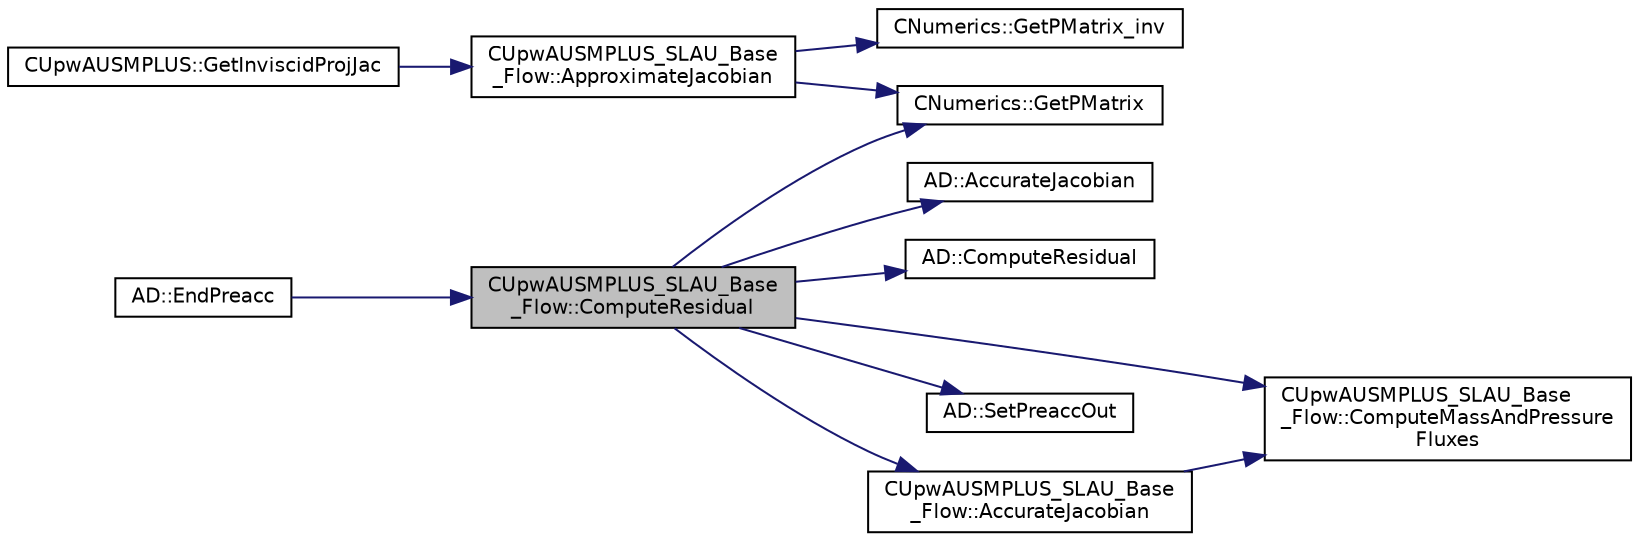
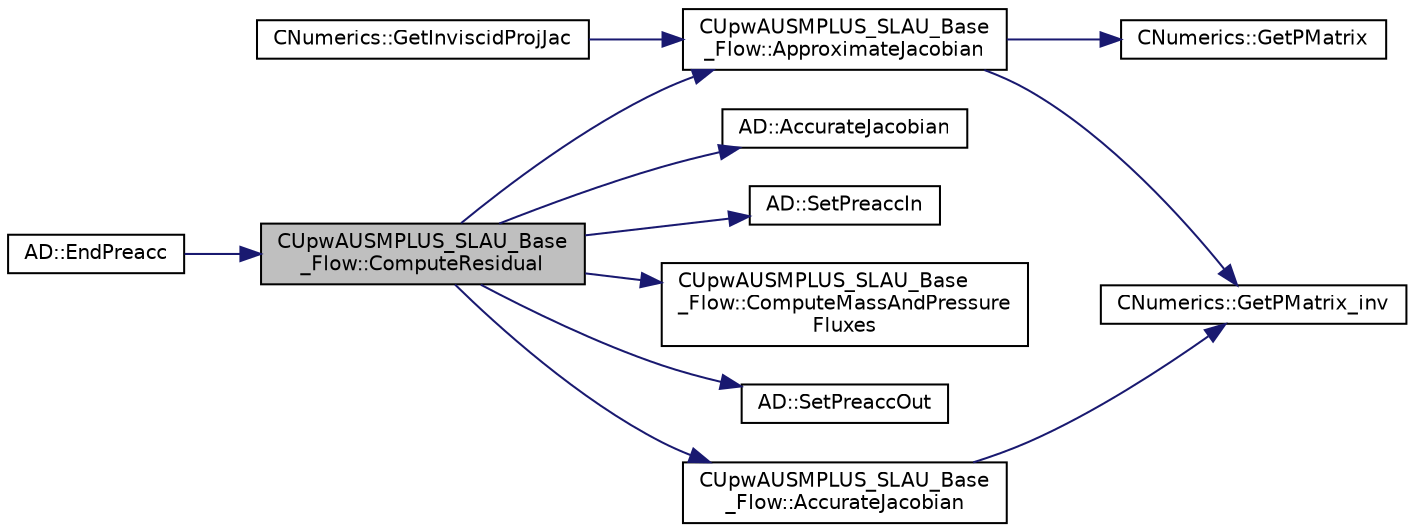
node "CUpwAUSMPLUS::GetInviscidProjJac": label "CUpwAUSMPLUS::GetInviscidProjJac" -> "CNumerics::GetInviscidProjJac"
edge "CUpwAUSMPLUS_SLAU_Base _Flow::ComputeResidual" -> "CNumerics::GetPMatrix": now "CUpwAUSMPLUS_SLAU_Base _Flow::ComputeResidual" -> "CUpwAUSMPLUS_SLAU_Base _Flow::ApproximateJacobian"
node "AD::ComputeResidual": label "AD::ComputeResidual" -> "AD::SetPreaccIn"
edge "CUpwAUSMPLUS_SLAU_Base _Flow::AccurateJacobian" -> "CUpwAUSMPLUS_SLAU_Base _Flow::ComputeMassAndPressure Fluxes": now "CUpwAUSMPLUS_SLAU_Base _Flow::AccurateJacobian" -> "CNumerics::GetPMatrix_inv"
